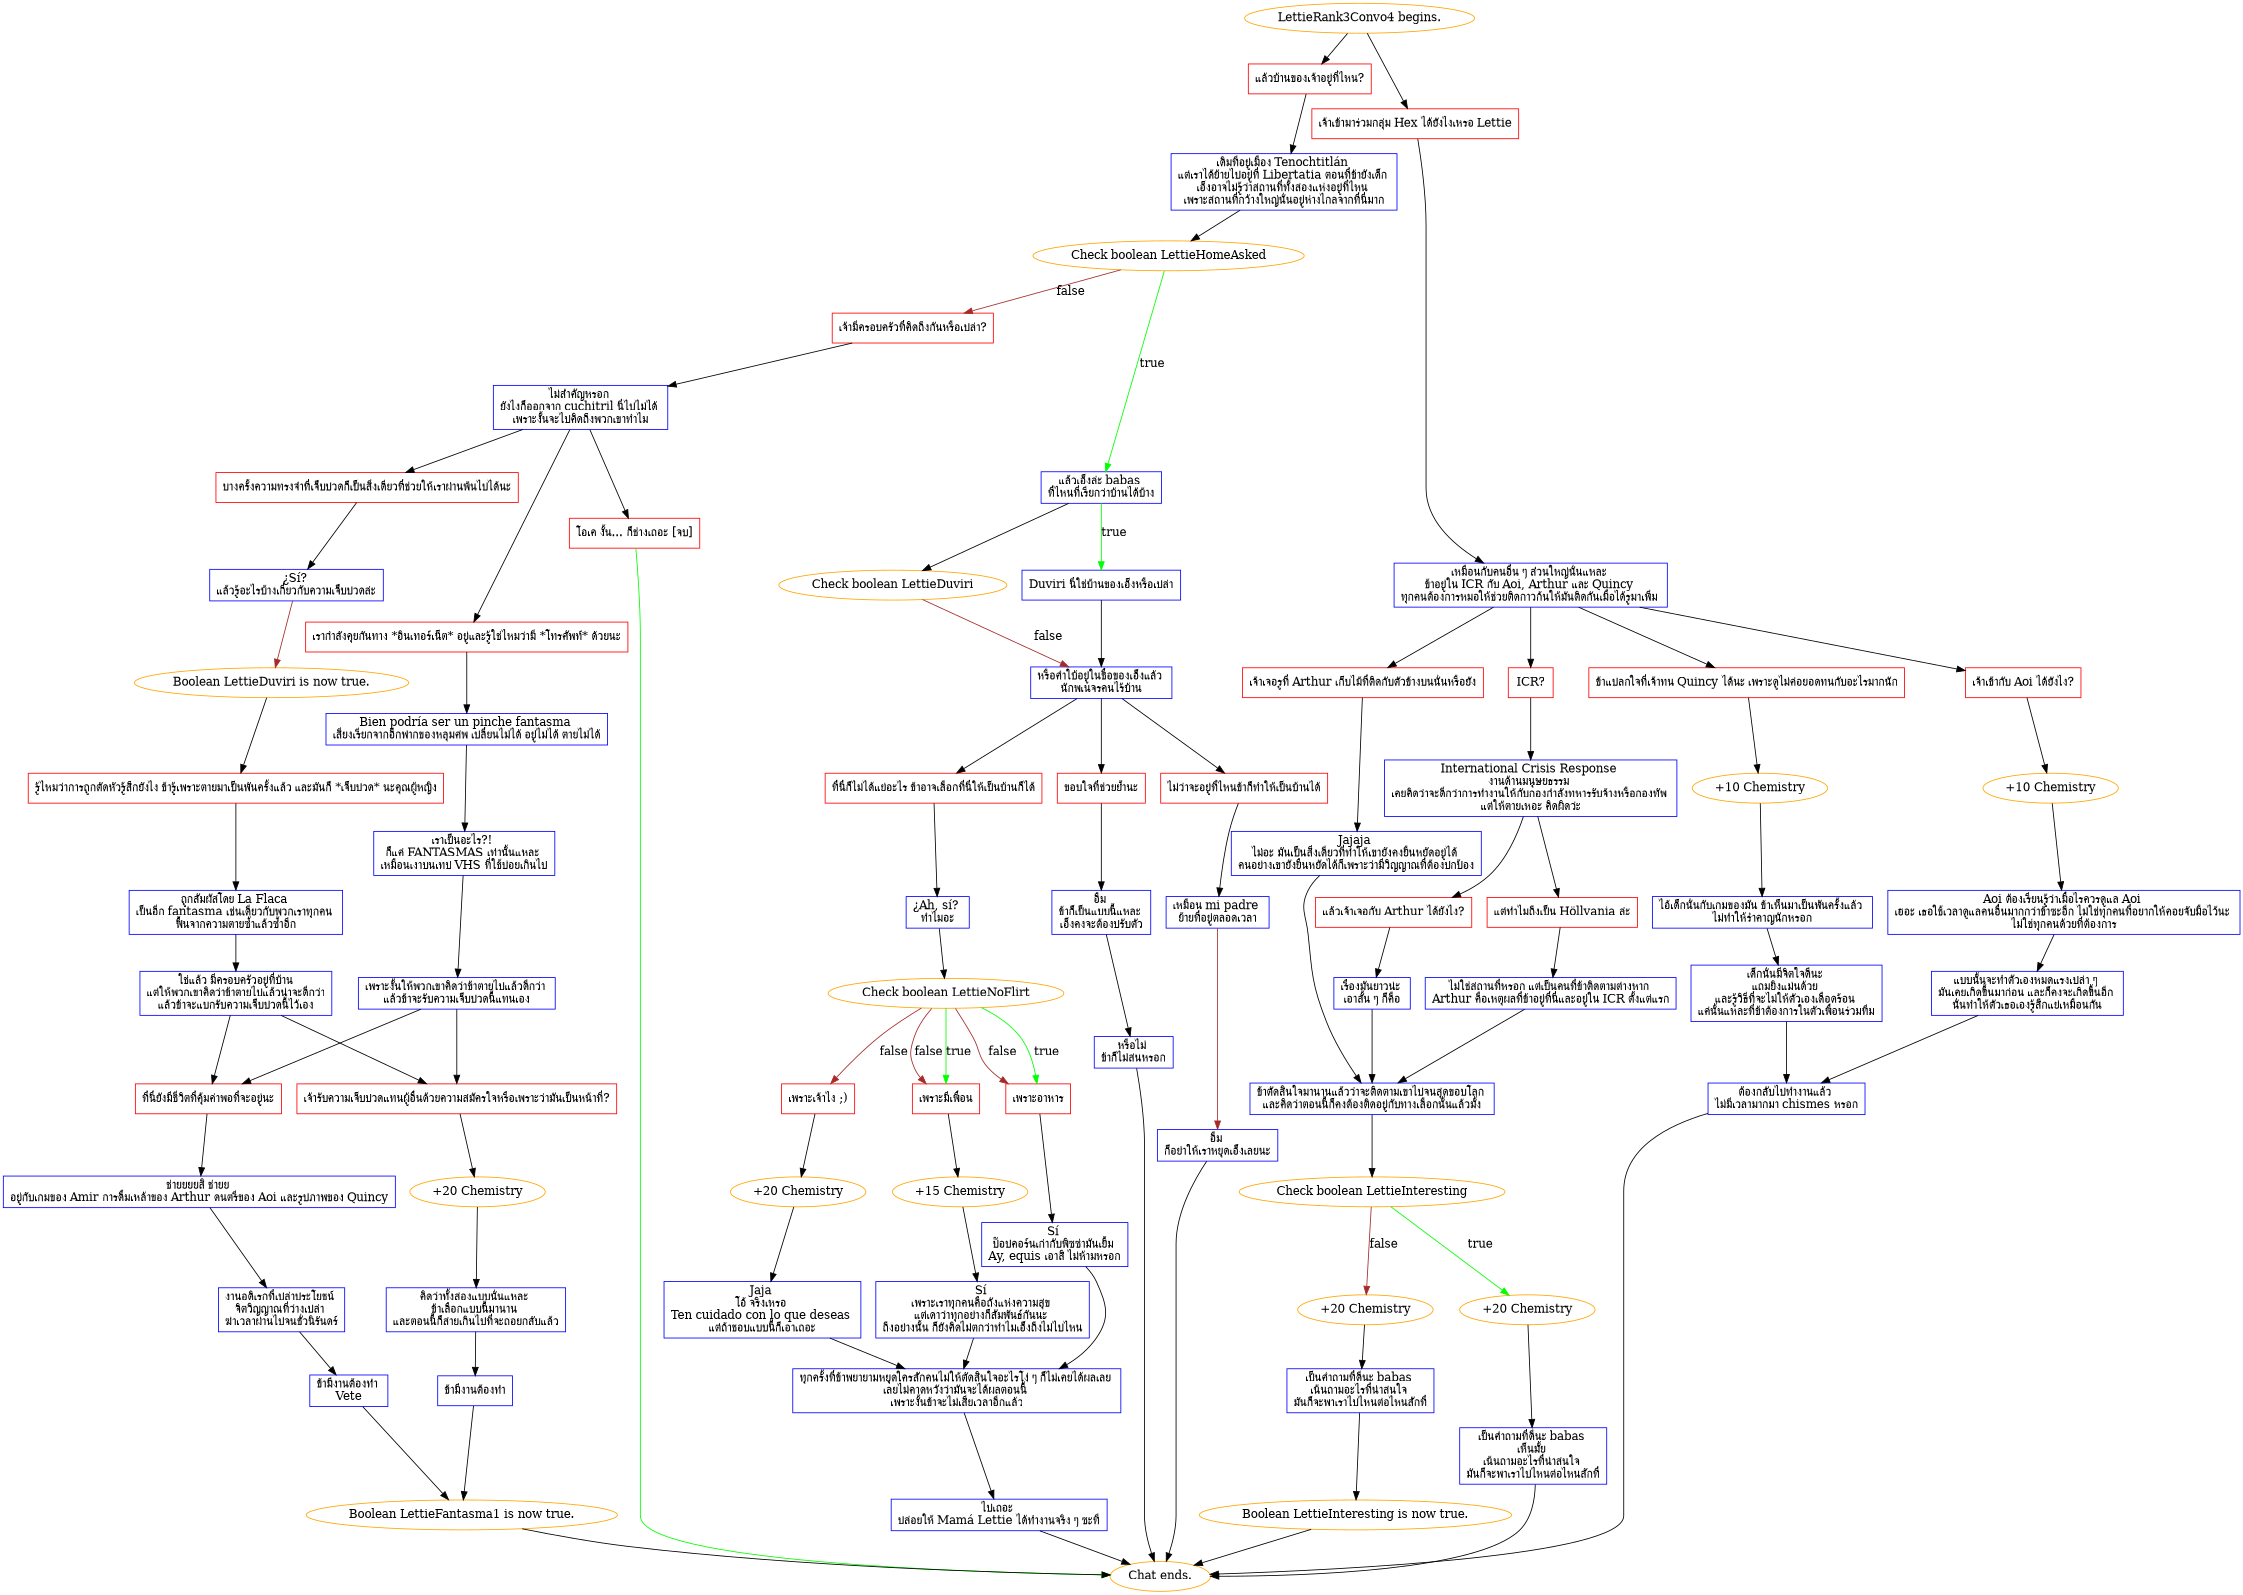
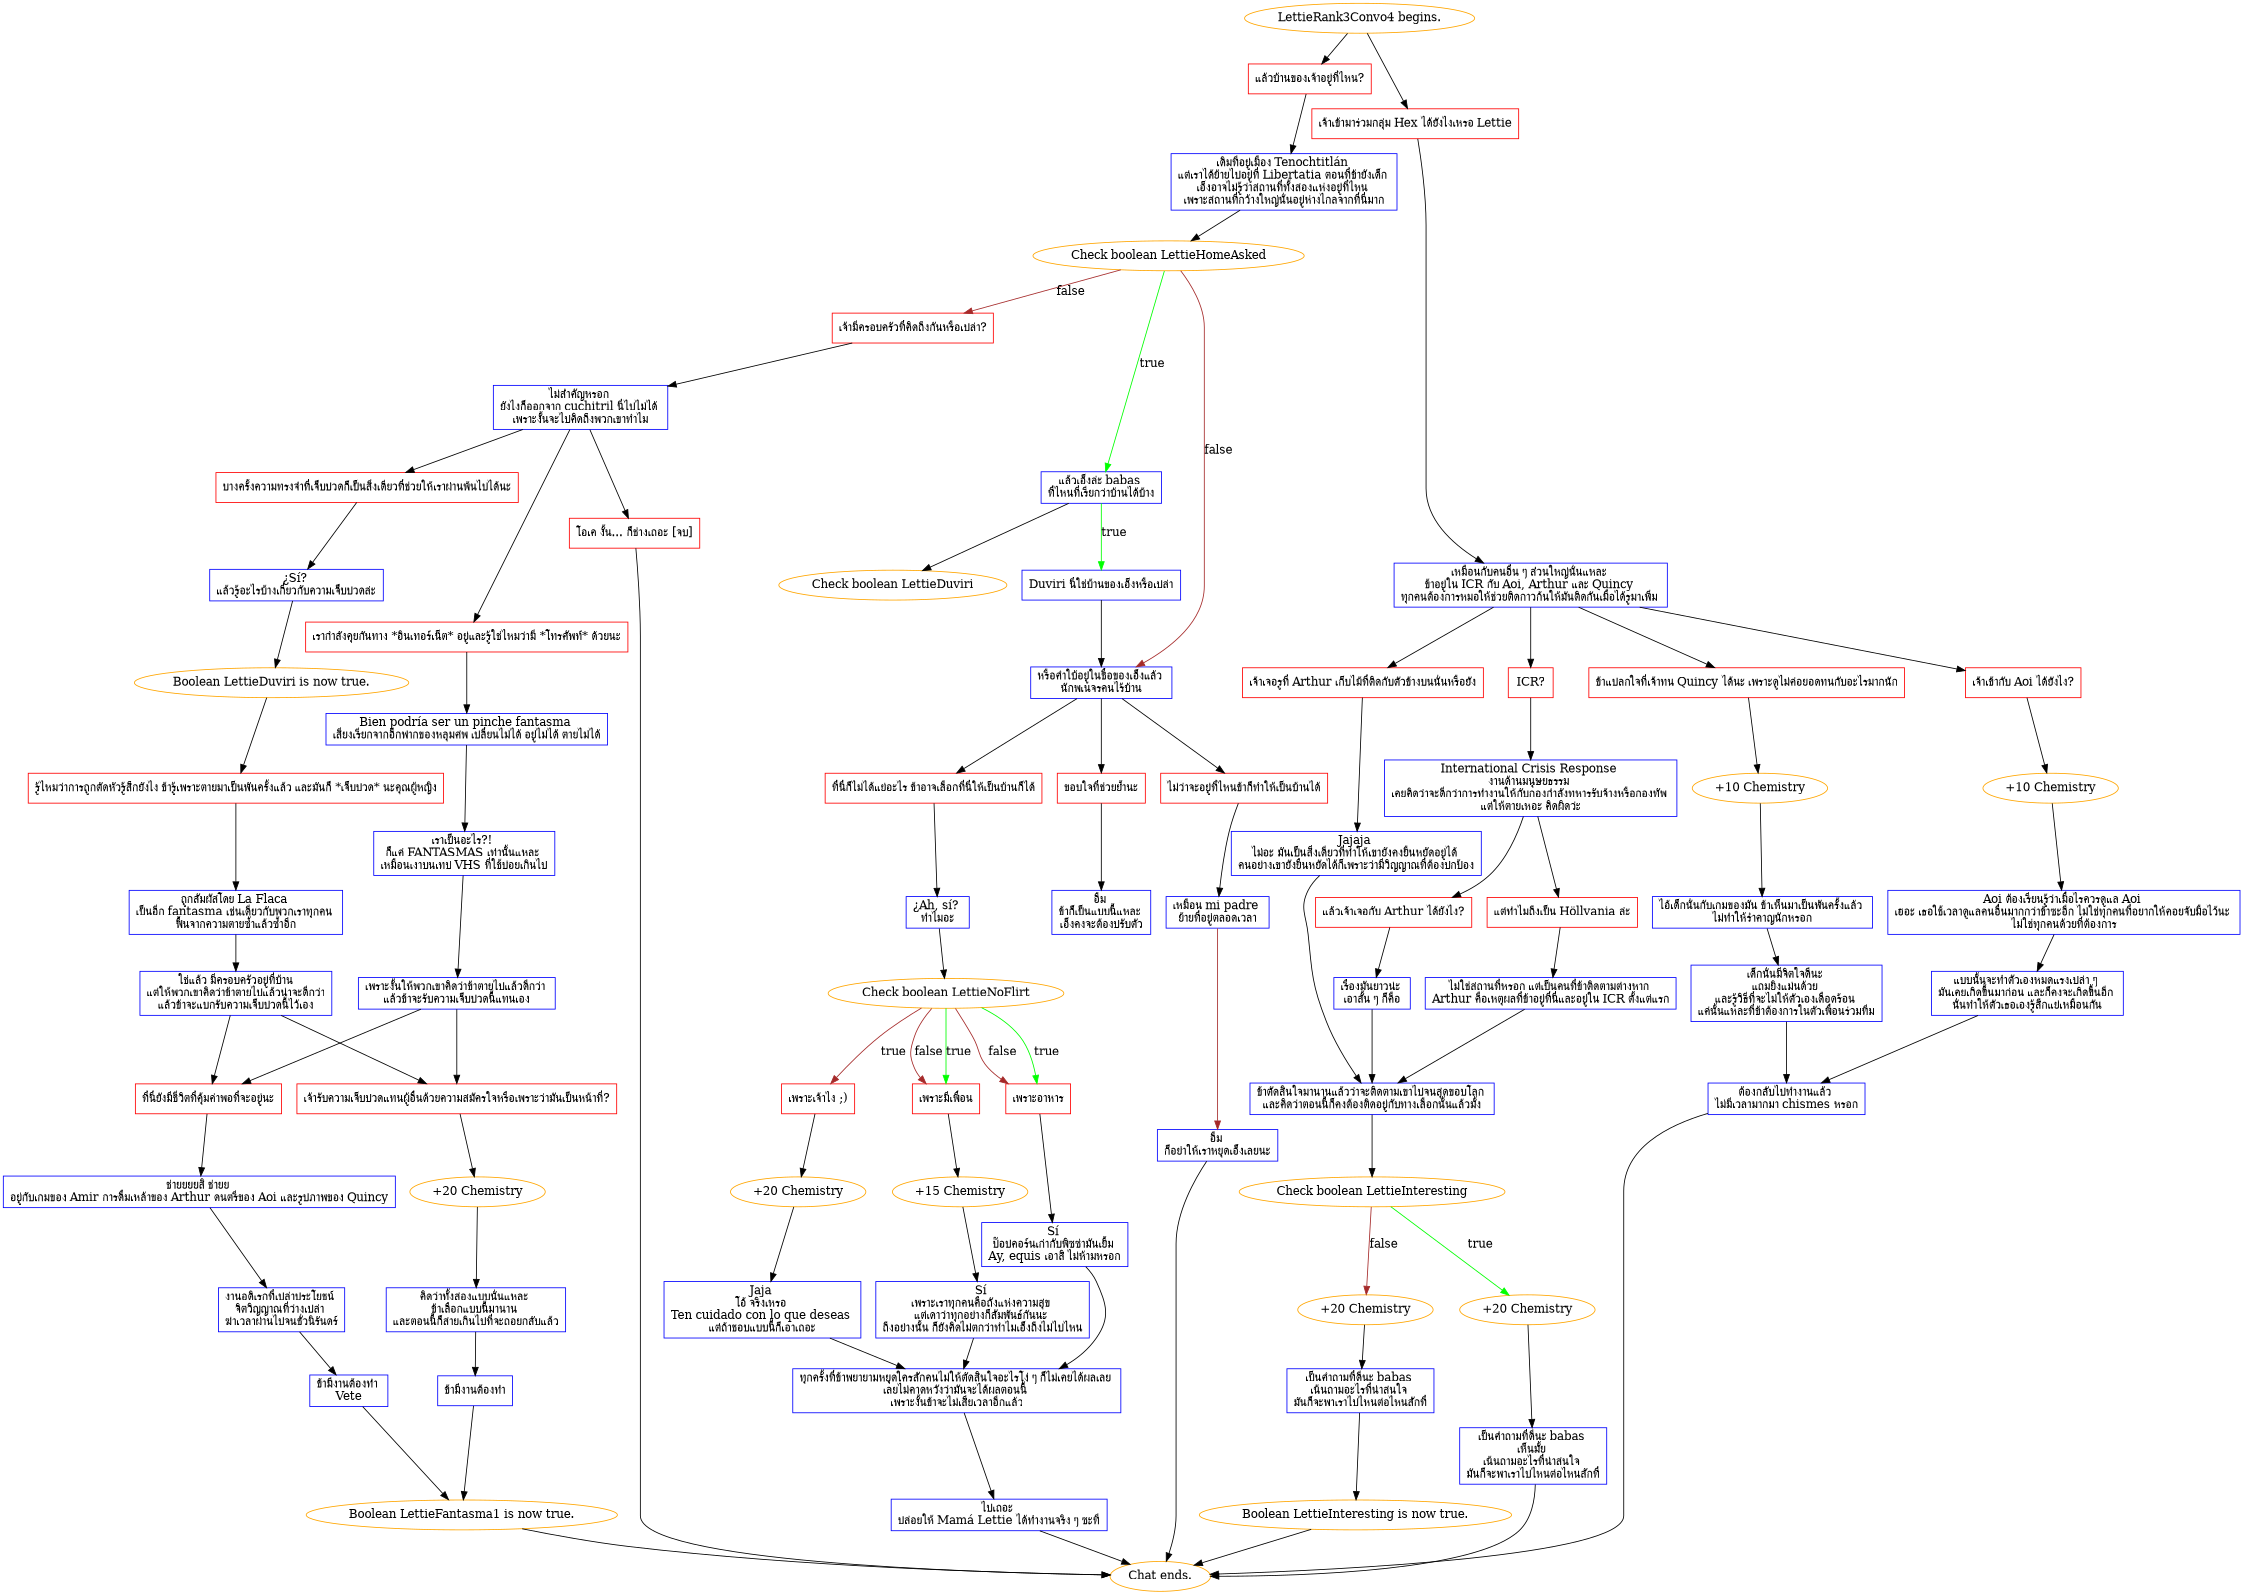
edge "¿Sí? แล้วรู้อะไรบ้างเกี่ยวกับความเจ็บปวดล่ะ" -> "Boolean LettieDuviri is now true.": color brown -> black
edge "Check boolean LettieDuviri" -> "หรือคำใบ้อยู่ในชื่อของเอ็งแล้ว นักพเนจรคนไร้บ้าน": now "Check boolean LettieHomeAsked" -> "หรือคำใบ้อยู่ในชื่อของเอ็งแล้ว นักพเนจรคนไร้บ้าน"
edge "Check boolean LettieNoFlirt" -> "เพราะเจ้าไง ;)": label "false" -> "true"
node "หรือไม่ ข้าก็ไม่สนหรอก": removed
edge "โอเค งั้น... ก็ช่างเถอะ [จบ]" -> "Chat ends.": color green -> black
